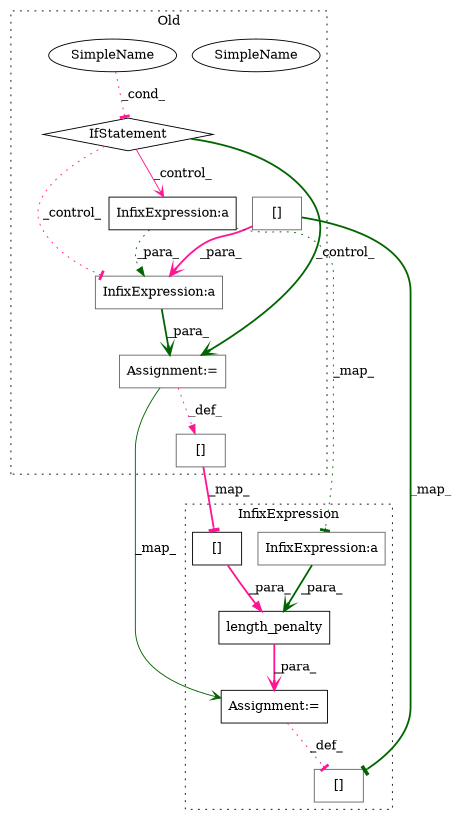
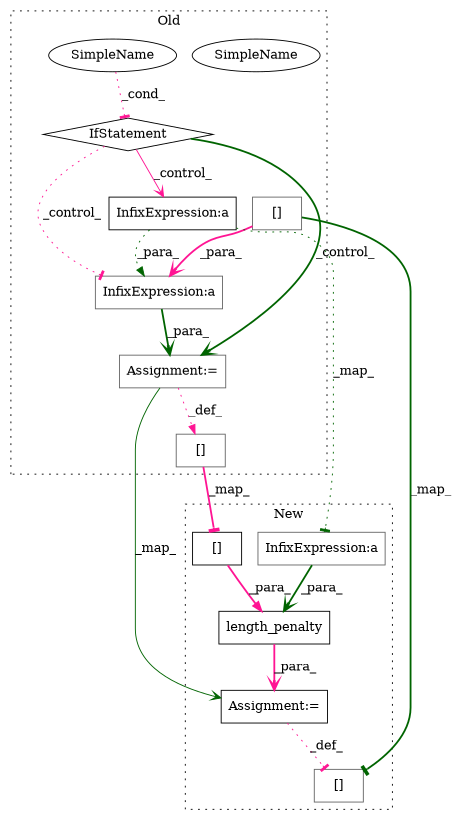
cluster "InfixExpression": label "InfixExpression" -> "New"
